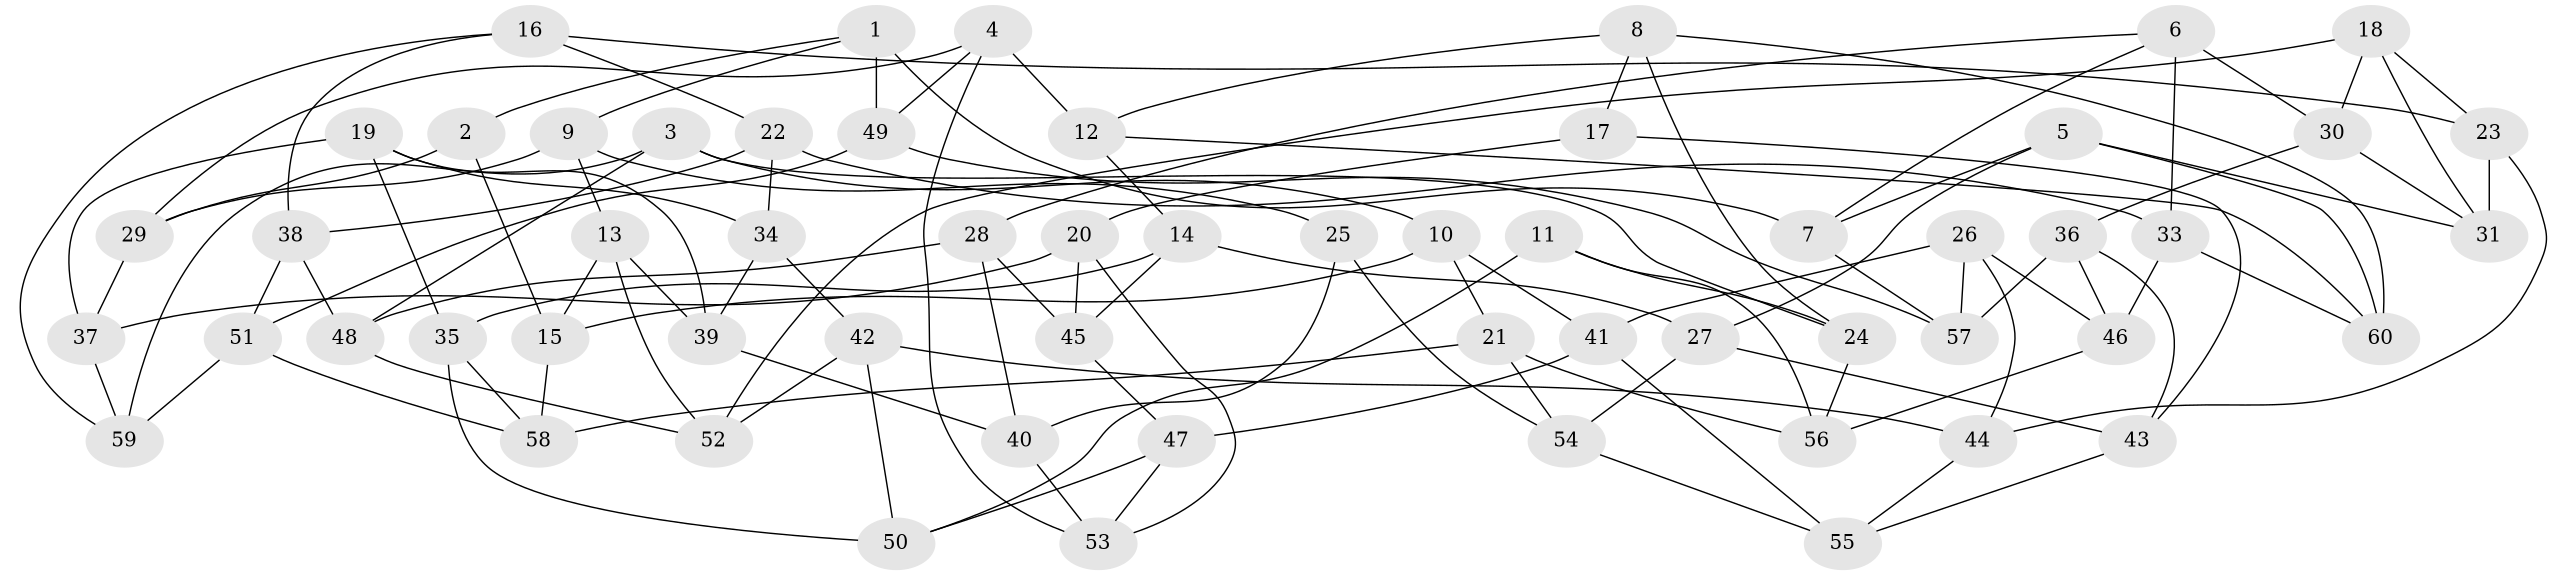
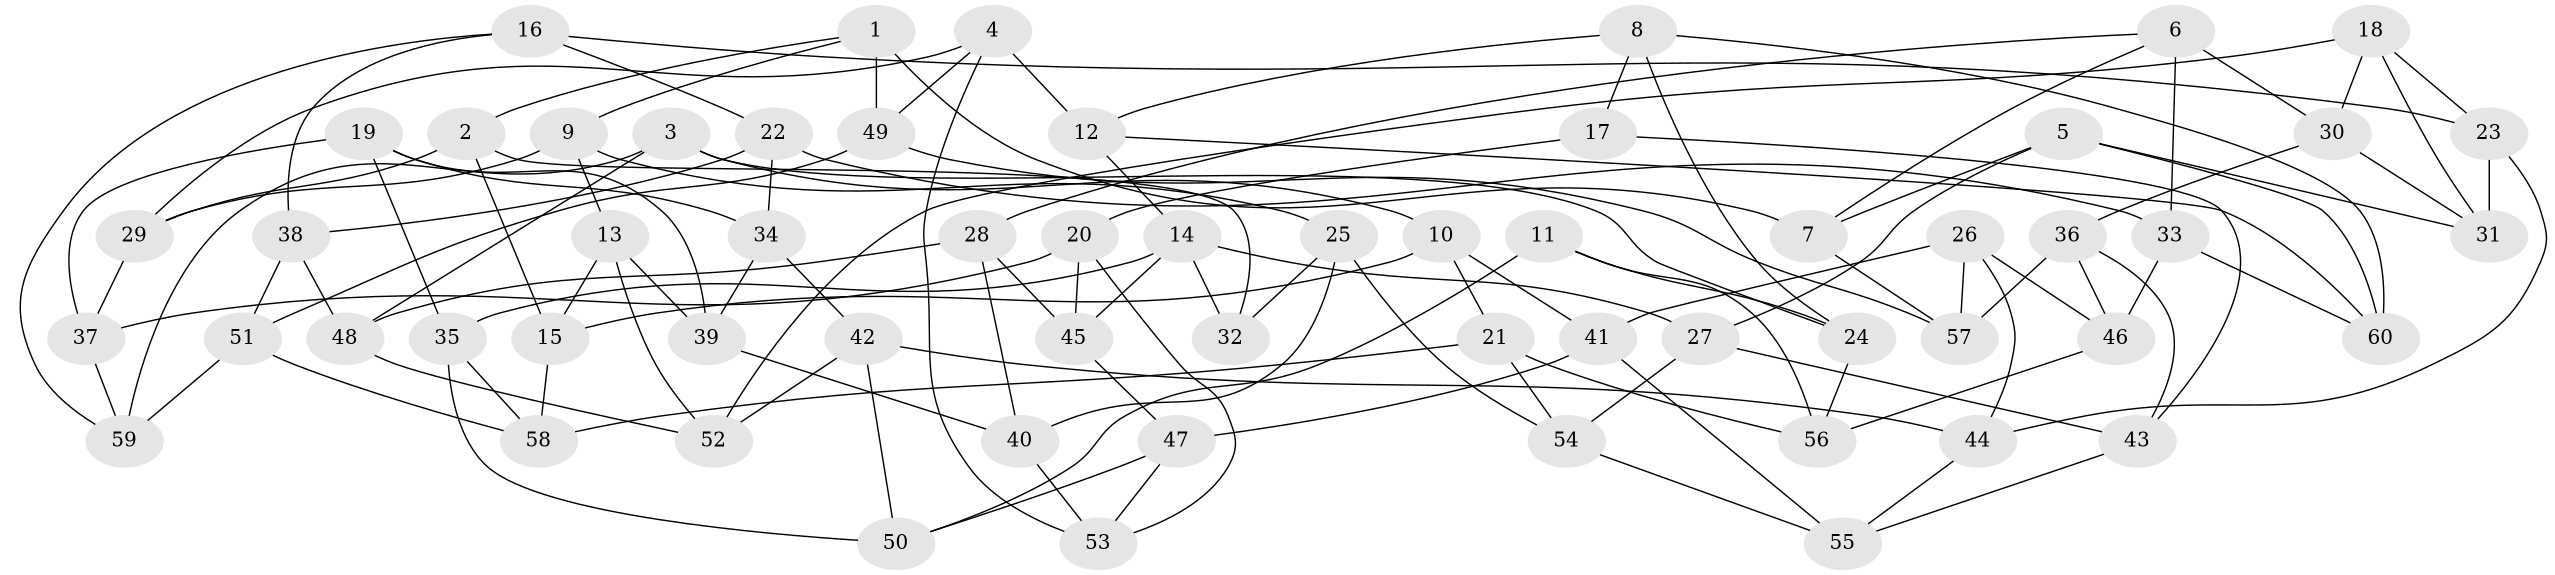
node "32": added
